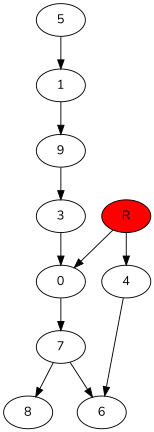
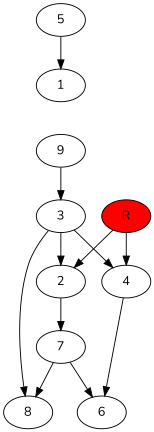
edge "1" -> "9": removed
edge "3" -> "4": added
node "0": label "0" -> "2"
edge "3" -> "8": added
